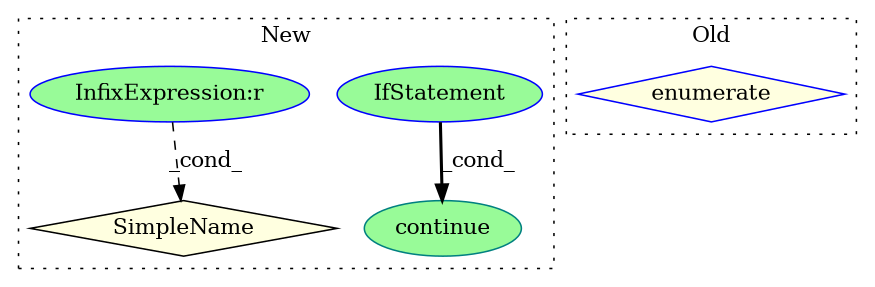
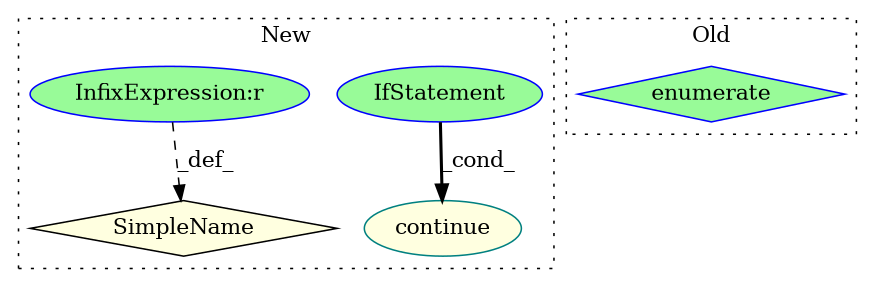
node "enumerate": fillcolor lightyellow -> palegreen
edge "InfixExpression:r" -> "SimpleName": label "_cond_" -> "_def_"
node "continue": fillcolor palegreen -> lightyellow
